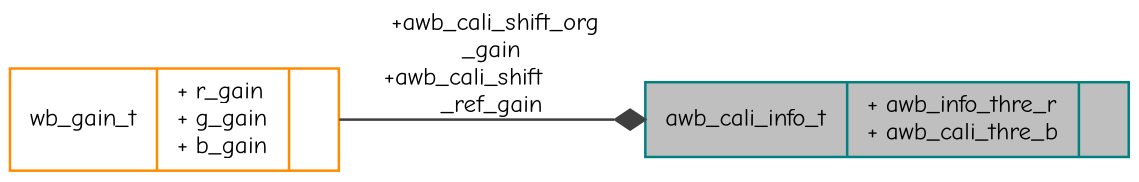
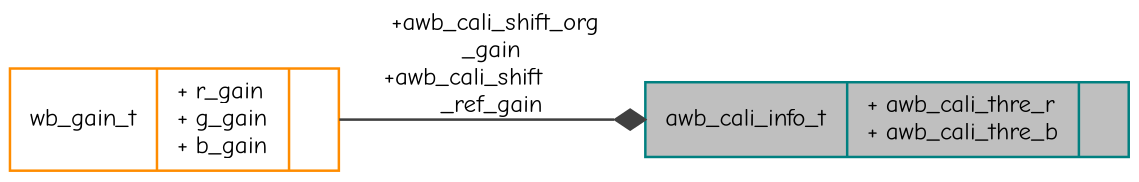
node "awb_cali_info_t": text "+ awb_info_thre_r" -> "+ awb_cali_thre_r"
